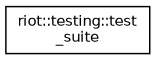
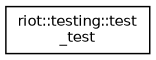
node "riot::testing::test _suite": label "riot::testing::test _suite" -> "riot::testing::test _test"
